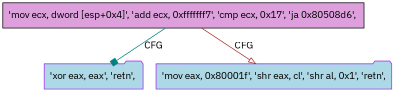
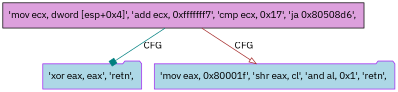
node "'mov eax, 0x80001f', 'shr eax, cl', 'shr al, 0x1', 'retn',": label "'mov eax, 0x80001f', 'shr eax, cl', 'shr al, 0x1', 'retn'," -> "'mov eax, 0x80001f', 'shr eax, cl', 'and al, 0x1', 'retn',"
